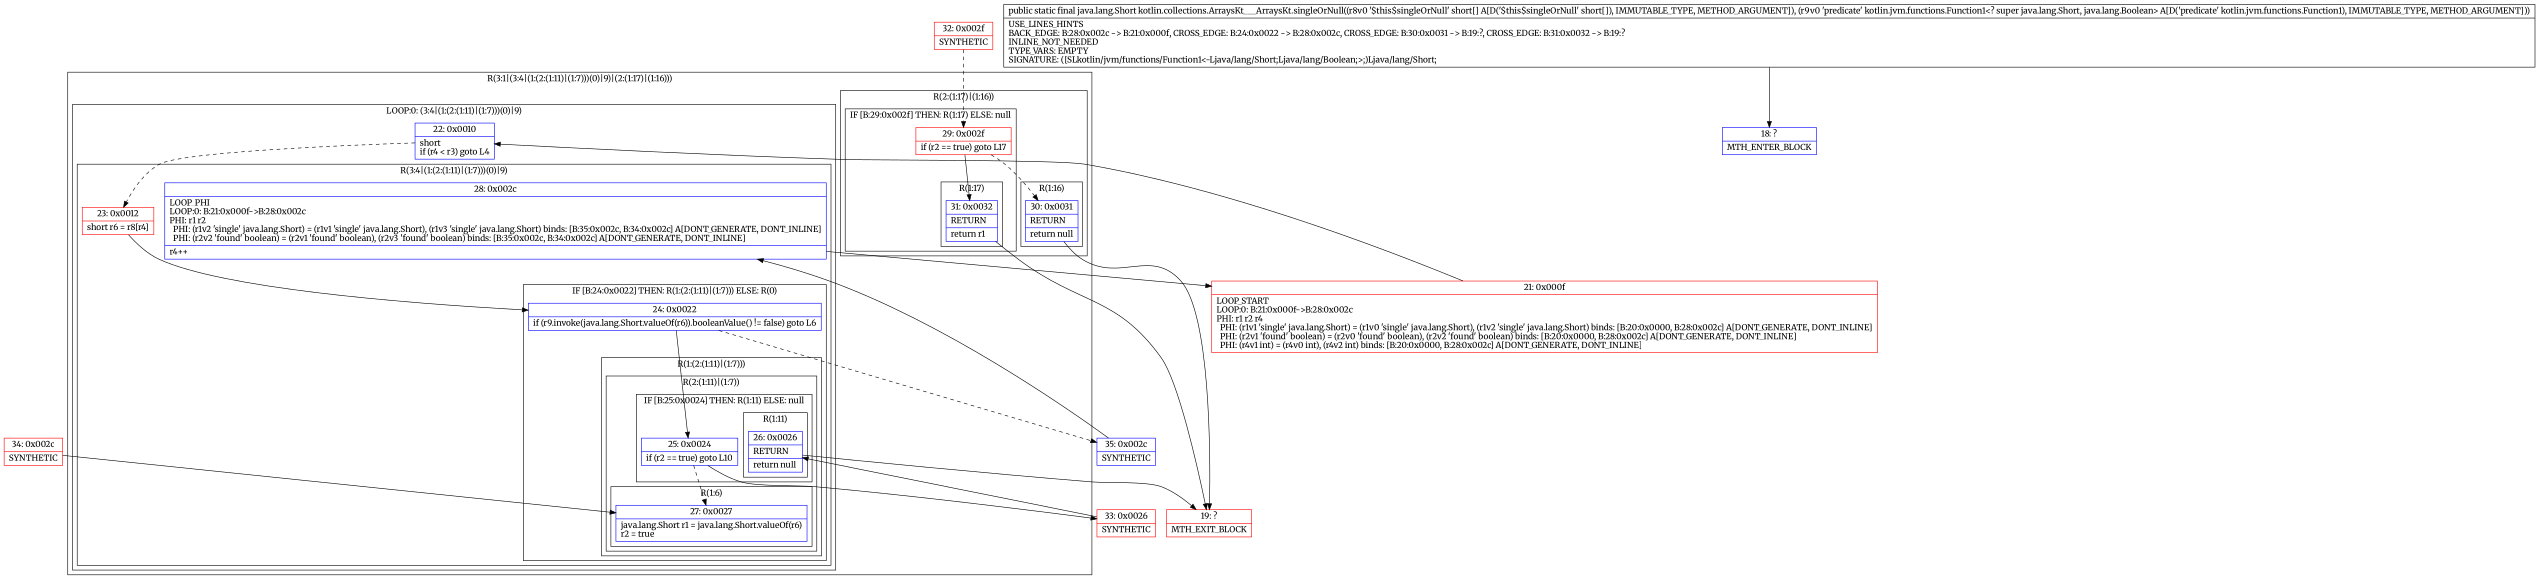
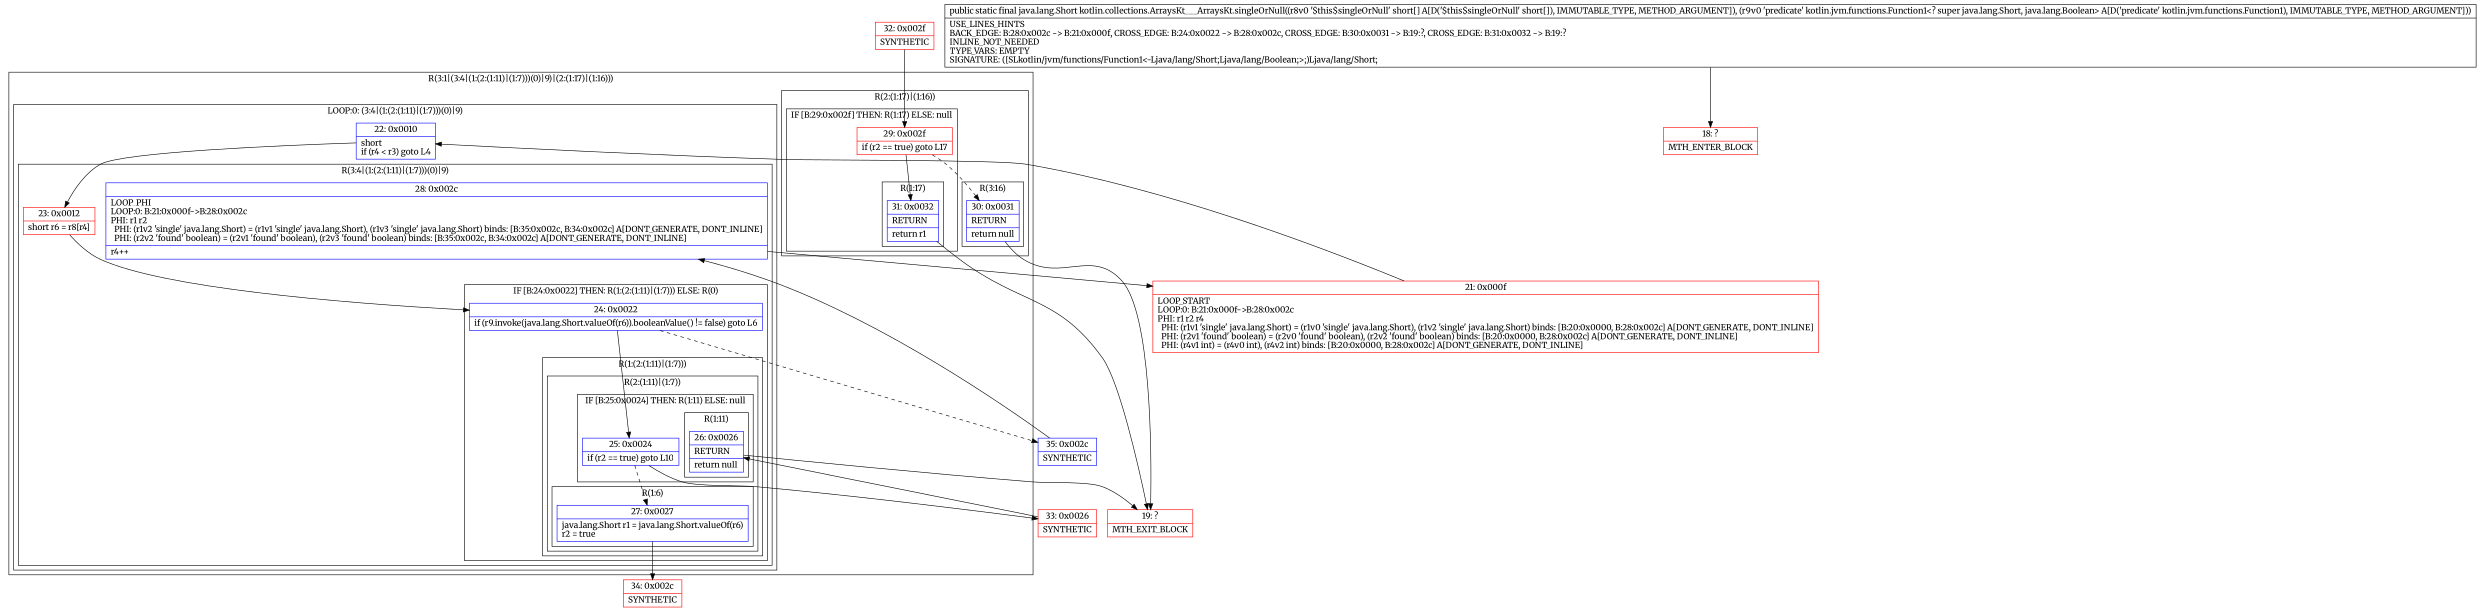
edge "32: 0x002f" -> "29: 0x002f": style dashed -> solid
node "18: ?": color blue -> red
edge "22: 0x0010" -> "23: 0x0012": style dashed -> solid
cluster "R(1:16)": label "R(1:16)" -> "R(3:16)"
edge "34: 0x002c" -> "27: 0x0027": reversed
